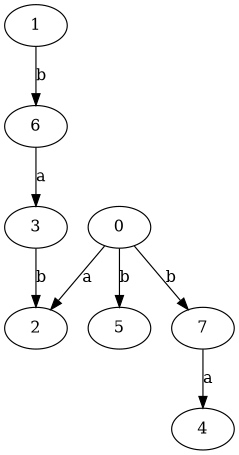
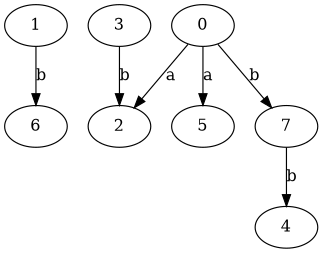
edge "6" -> "3": removed, label "a"
edge "0" -> "5": label "b" -> "a"
edge "7" -> "4": label "a" -> "b"
